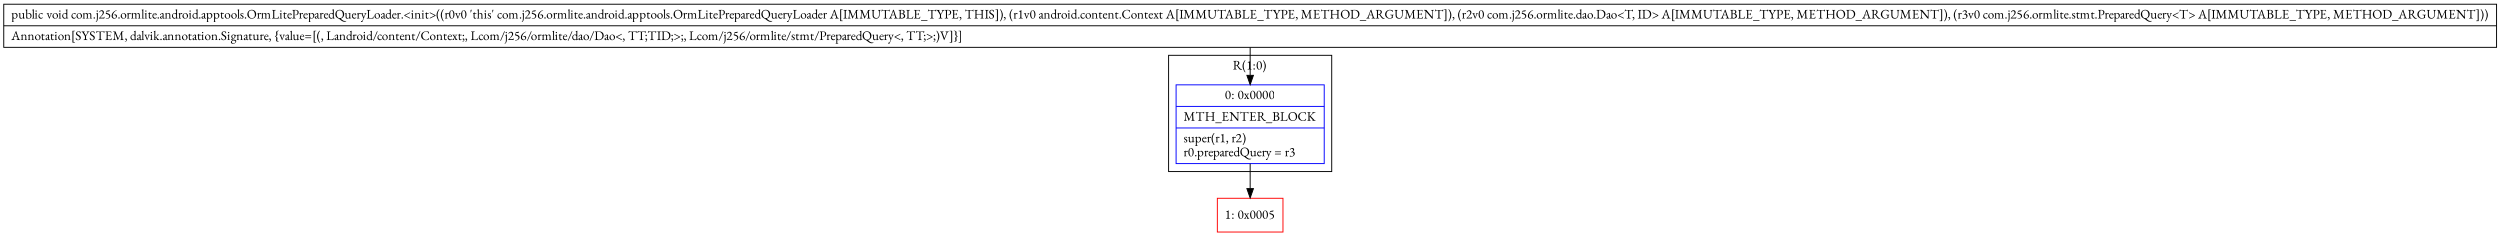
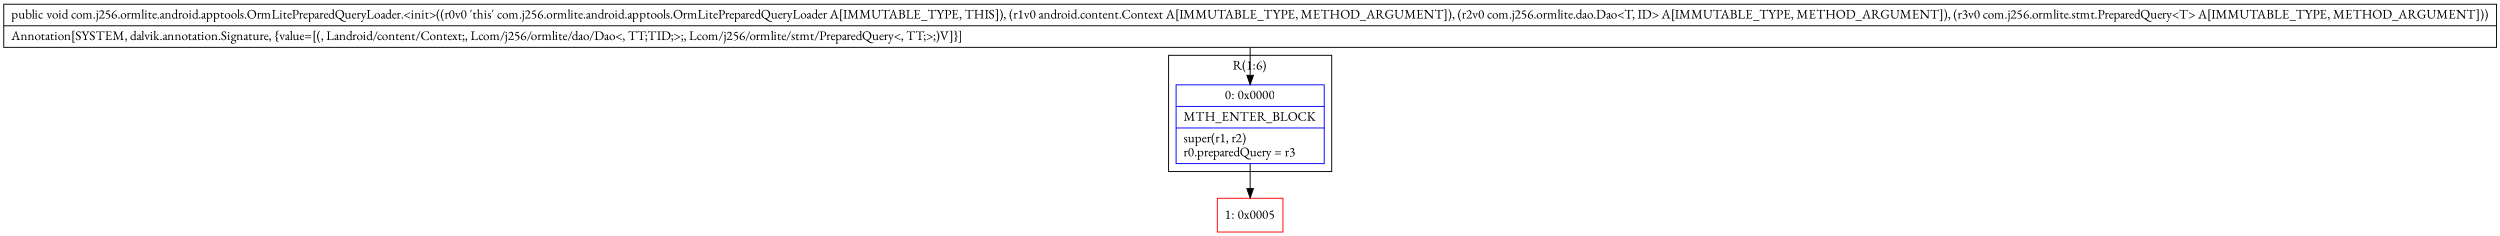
cluster "R(1:0)": label "R(1:0)" -> "R(1:6)"
